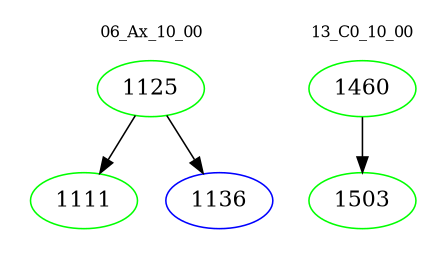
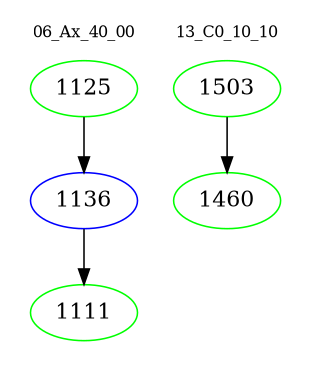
cluster "06_Ax_10_00": label "06_Ax_10_00" -> "06_Ax_40_00"
cluster "13_C0_10_00": label "13_C0_10_00" -> "13_C0_10_10"
edge "1460" -> "1503": reversed
edge "1125" -> "1111": now "1136" -> "1111"
